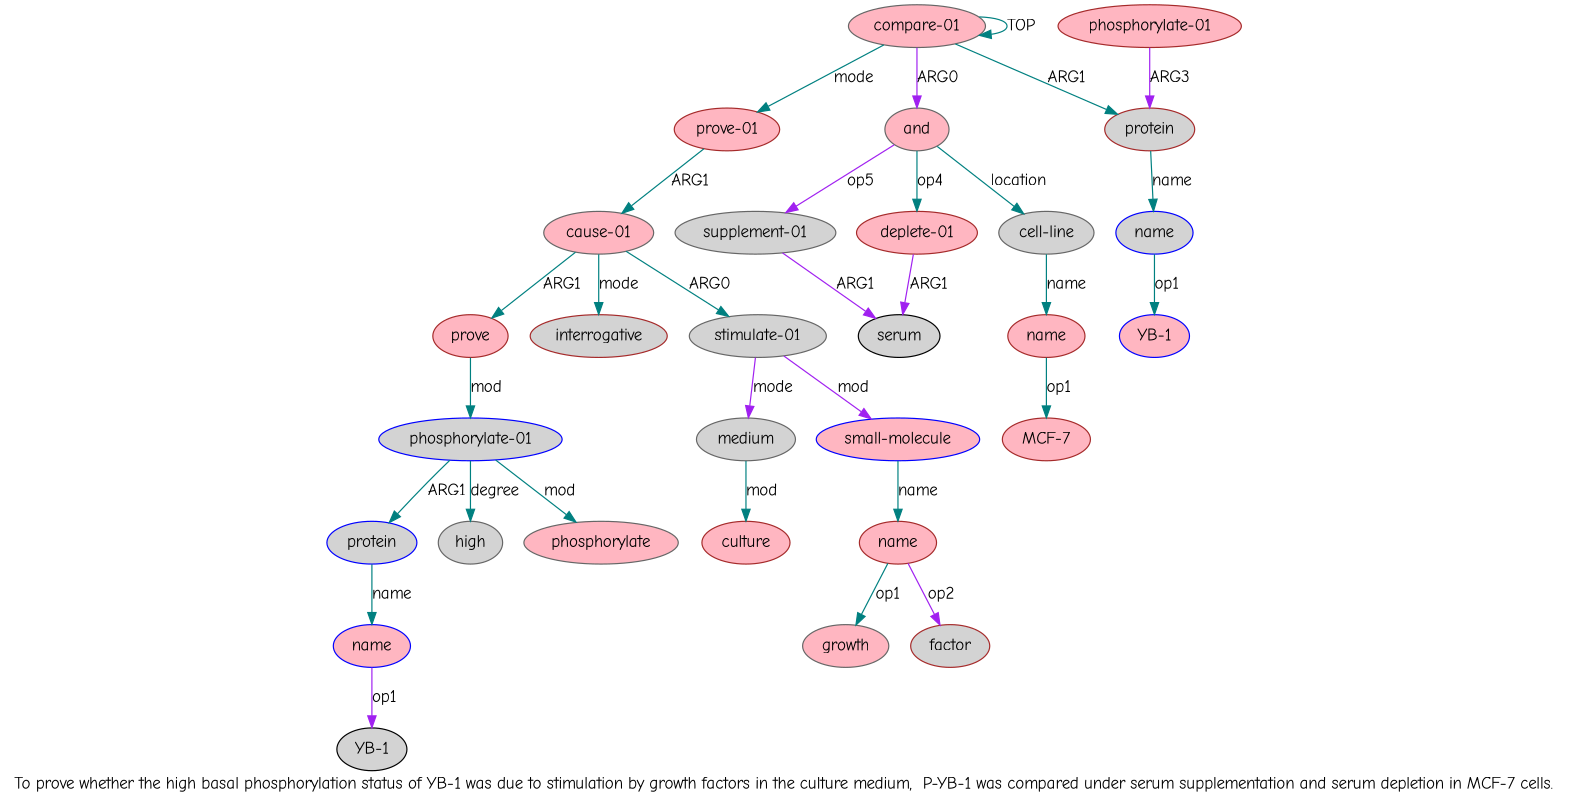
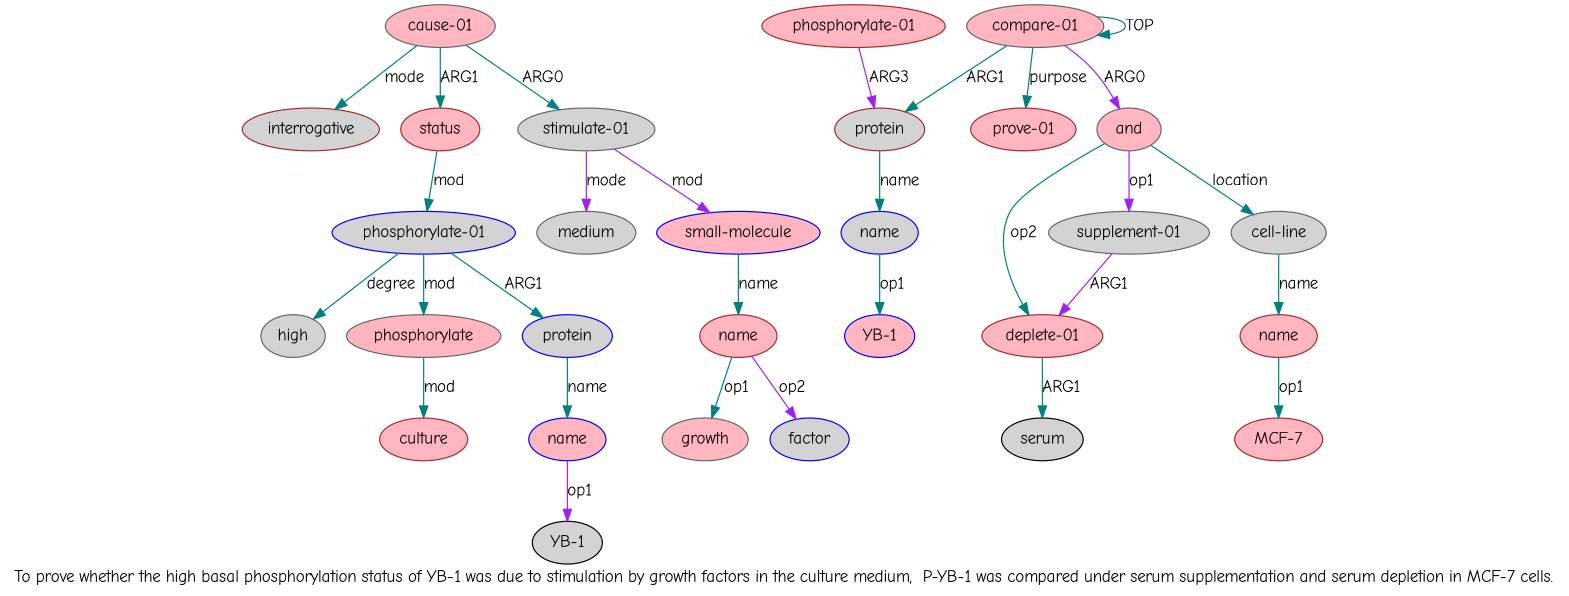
edge "compare-01" -> "prove-01": label "mode" -> "purpose"
edge "prove-01" -> "cause-01": removed, label "ARG1"
edge "and" -> "supplement-01": label "op5" -> "op1"
edge "and" -> "deplete-01": label "op4" -> "op2"
edge "deplete-01" -> "serum": color purple -> teal
edge "supplement-01" -> "serum": now "supplement-01" -> "deplete-01"
node "prove": label "prove" -> "status"
edge "medium" -> "culture": now "phosphorylate" -> "culture"
node "factor": color brown -> blue
